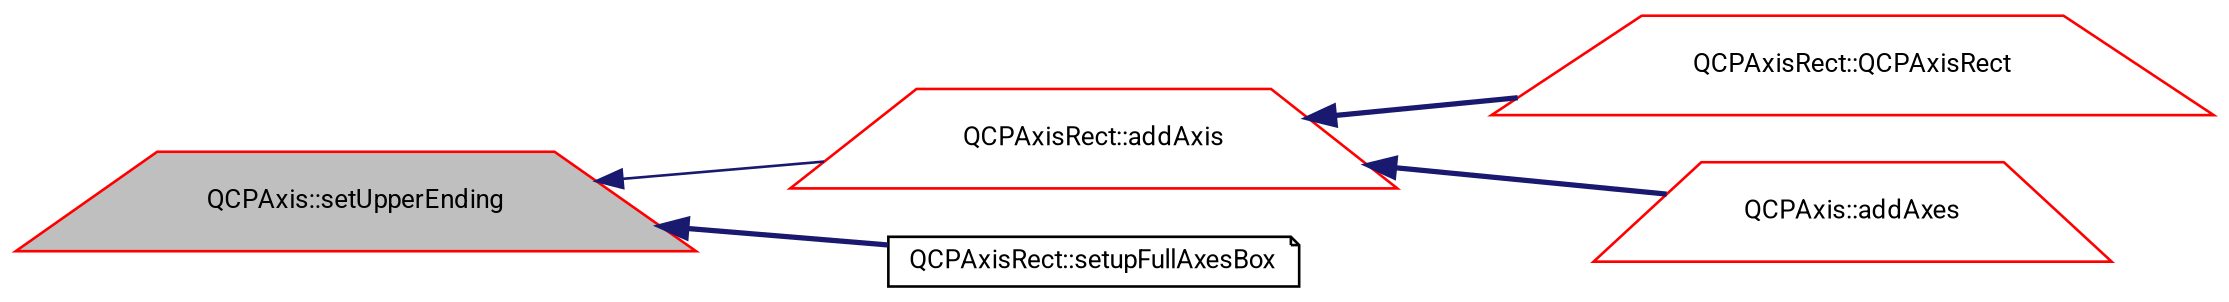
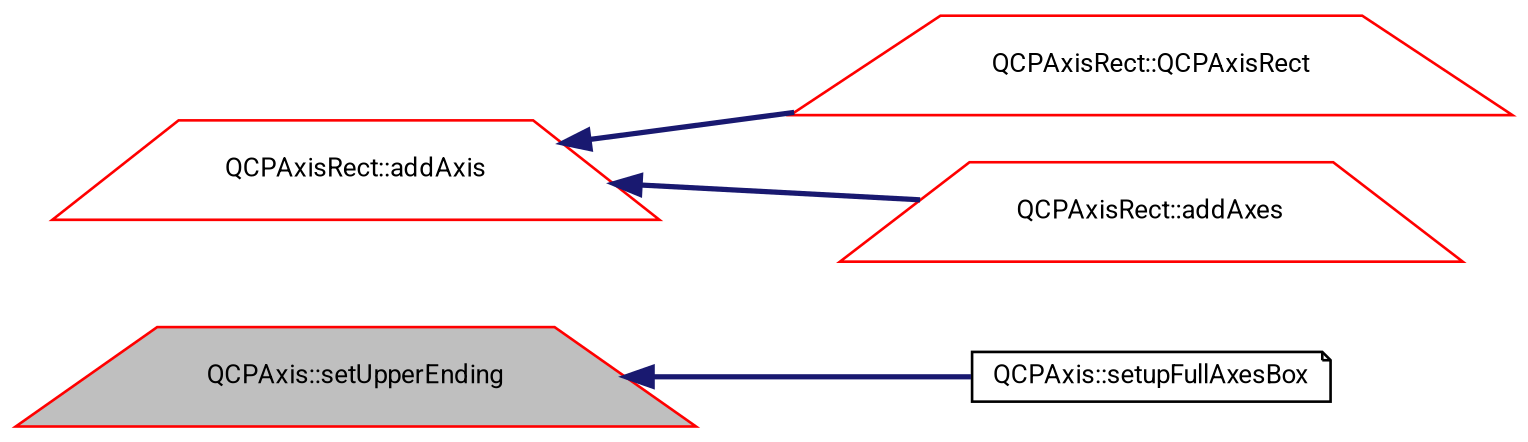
edge "QCPAxisRect::addAxis" -> "QCPAxis::setUpperEnding": removed
node "QCPAxis::addAxes": label "QCPAxis::addAxes" -> "QCPAxisRect::addAxes"
node "QCPAxisRect::setupFullAxesBox": label "QCPAxisRect::setupFullAxesBox" -> "QCPAxis::setupFullAxesBox"
